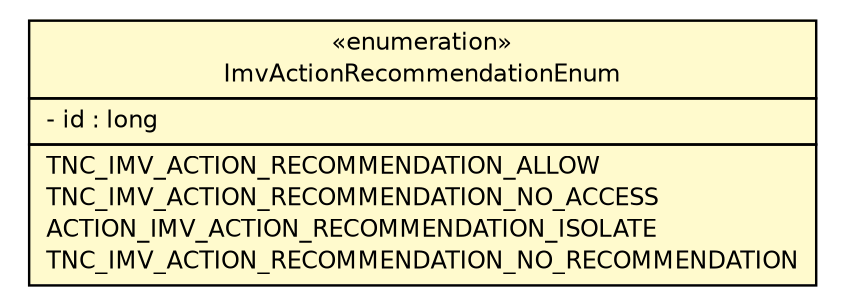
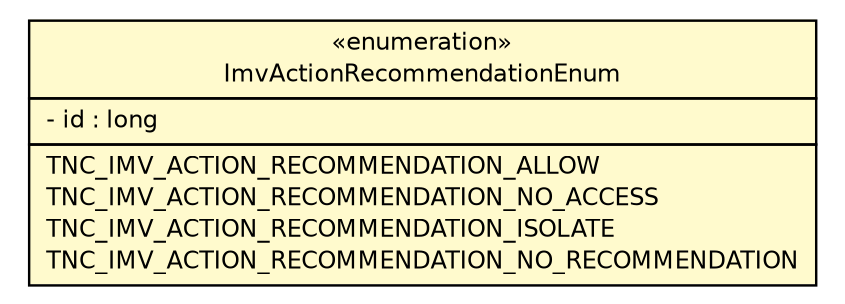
node "ImvActionRecommendationEnum": text "ACTION_IMV_ACTION_RECOMMENDATION_ISOLATE" -> "TNC_IMV_ACTION_RECOMMENDATION_ISOLATE"
